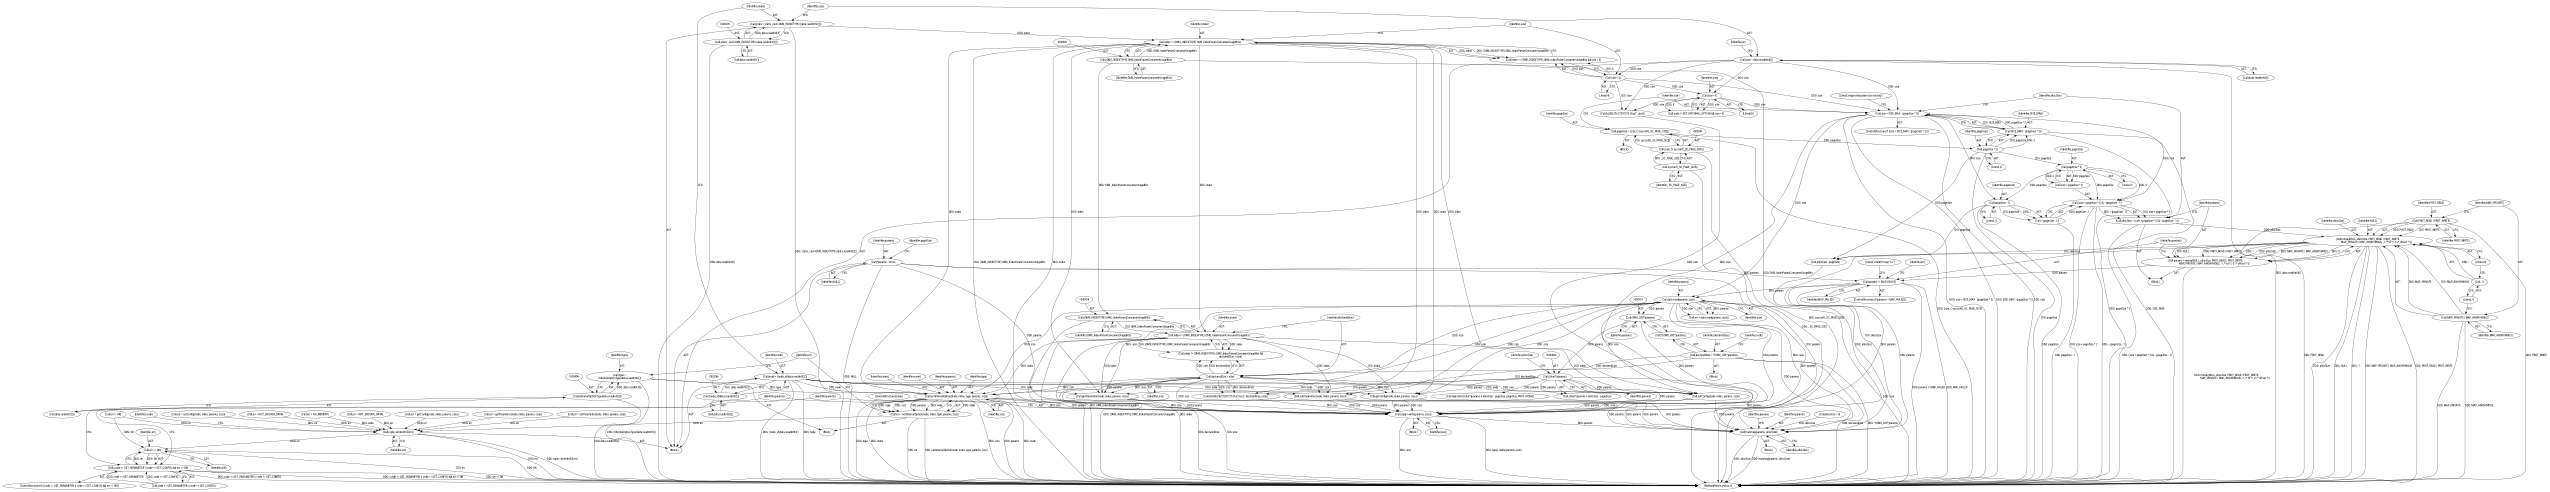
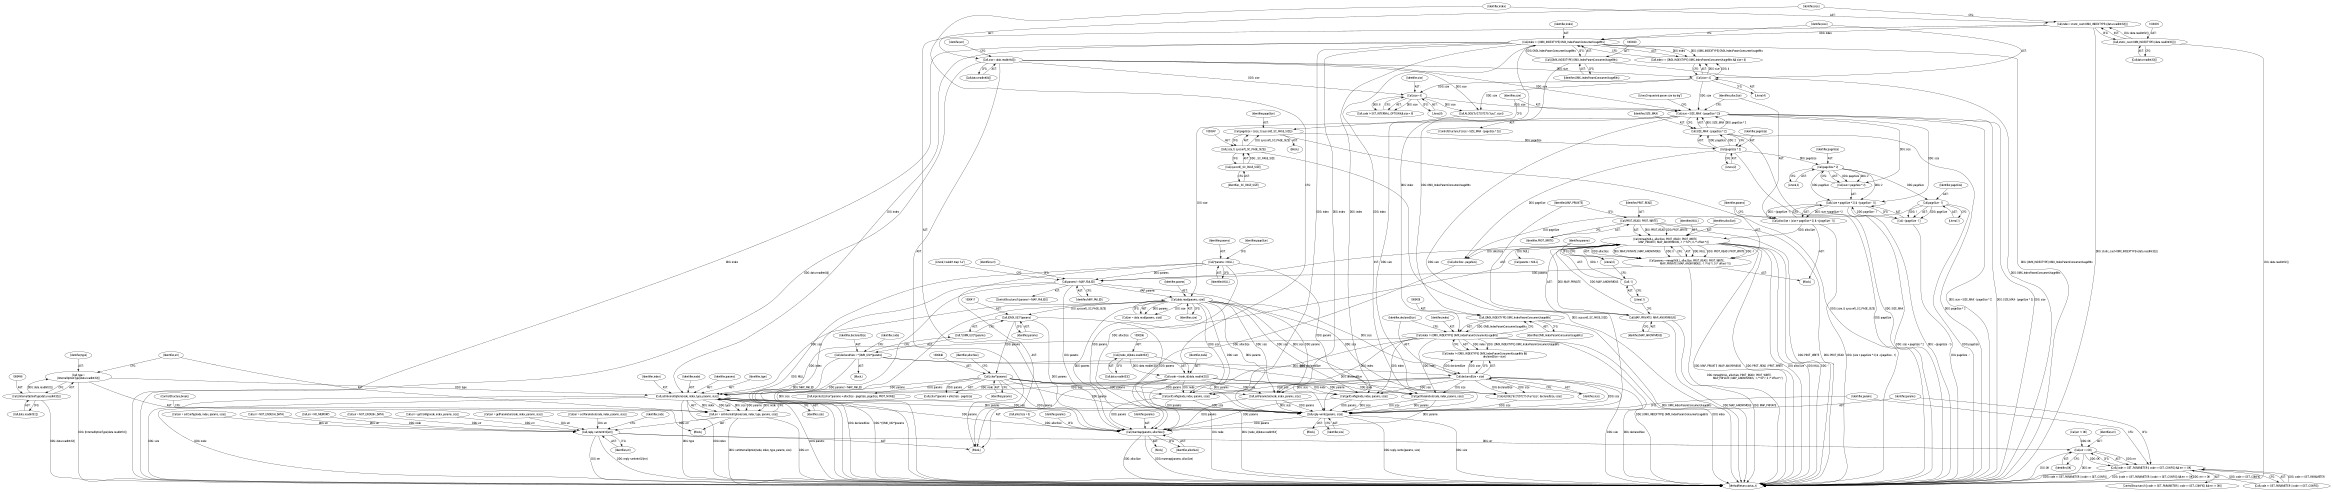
edge "(Call,size > SIZE_MAX - (pageSize * 2))" -> "(Call,pageSize - 1)": now "(Call,size > SIZE_MAX - (pageSize * 2))" -> "(Call,size + pageSize * 2)"
edge "(Call,allocSize = (size + pageSize * 2) & ~(pageSize - 1))" -> "(Call,(size + pageSize * 2) & ~(pageSize - 1))": added, label "CFG:"
node "(Call,params = NULL)": added
edge "(Call,params != MAP_FAILED)" -> "(Call,data.read(params, size))": label "DDG: params" -> "MAP: params"
edge "(Call,data.read(params, size))" -> "(Call,(OMX_U32*)params)": label "DDG: params" -> "DDG: sysconf(_SC_PAGE_SIZE)"
edge "(Call,sysconf(_SC_PAGE_SIZE))" -> "(MethodReturn,status_t)": removed, label "DDG: _SC_PAGE_SIZE"
edge "(Call,(char*)params)" -> "(Call,setParameter(node, index, params, size))": added, label "DDG: params"
edge "(Call,node = (node_id)data.readInt32())" -> "(Call,(node_id)data.readInt32())": removed, label "CFG:"
edge "(Call,err != OK)" -> "(Call,reply->writeInt32(err))": removed, label "DDG: err"
